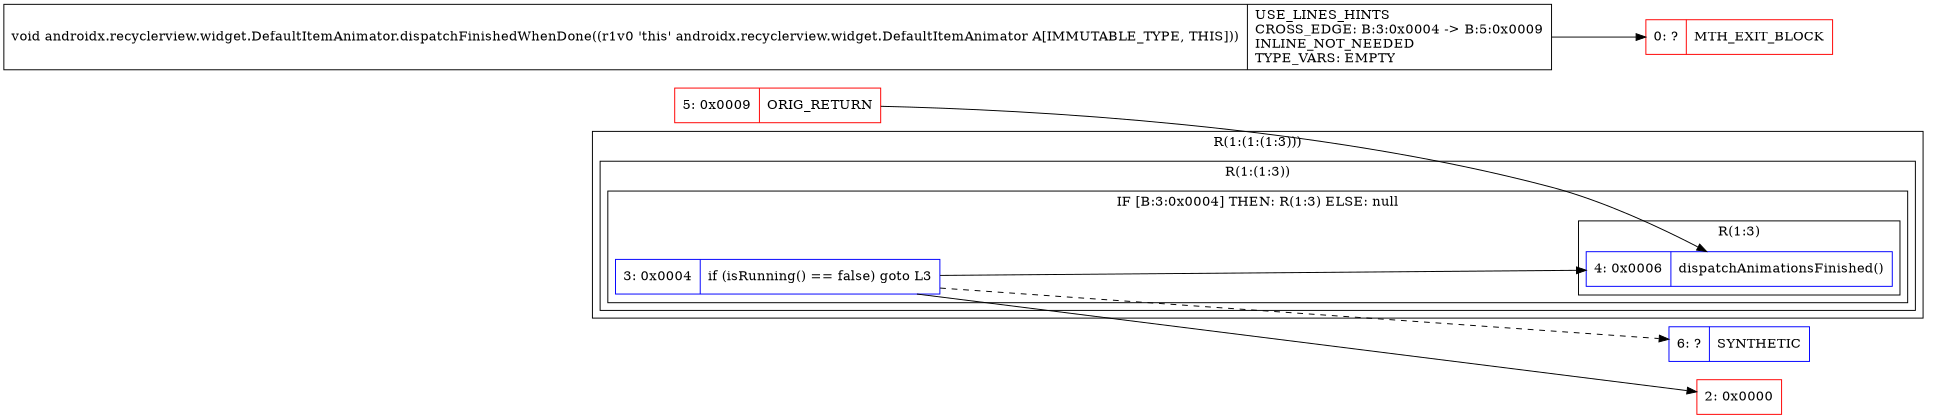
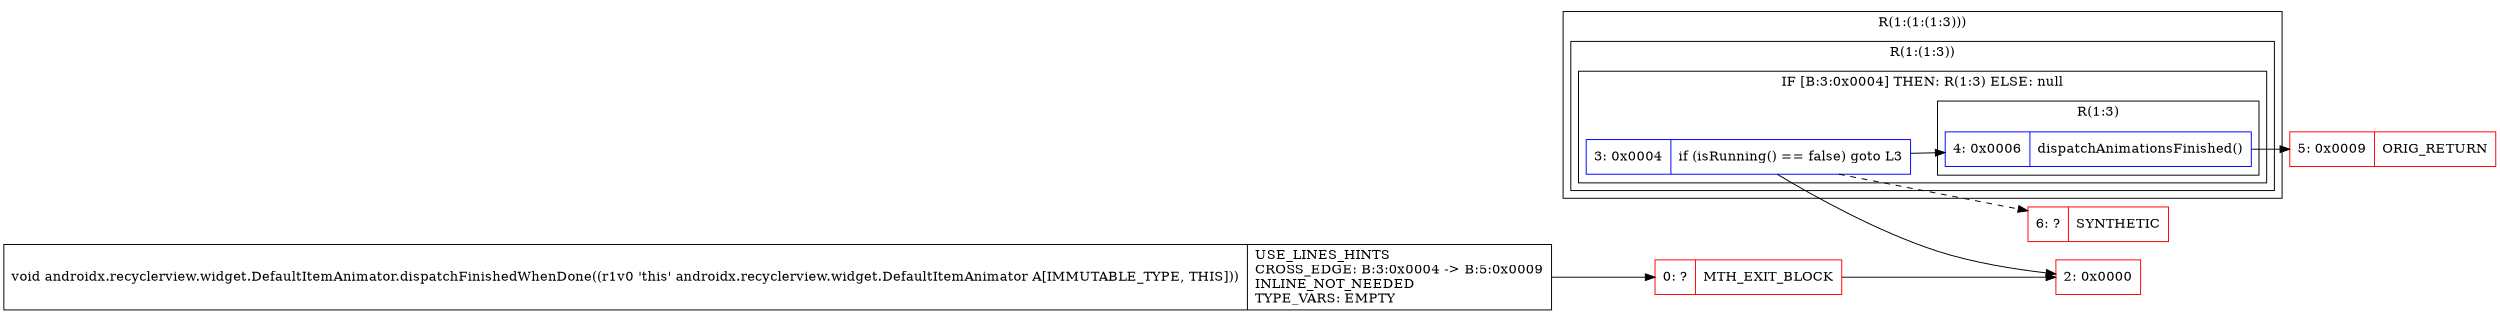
edge "5: 0x0009" -> "4: 0x0006": reversed
edge "0: ?" -> "2: 0x0000": added
node "6: ?": color blue -> red
